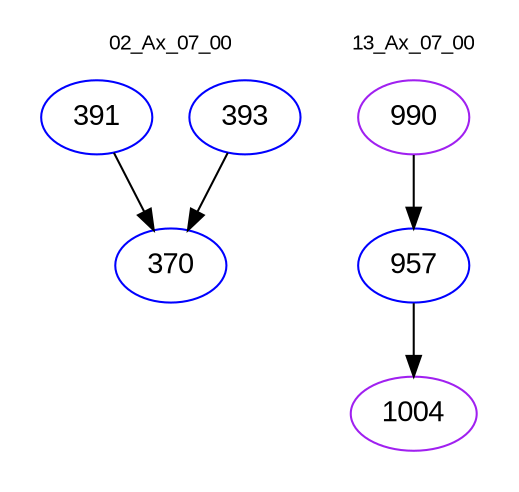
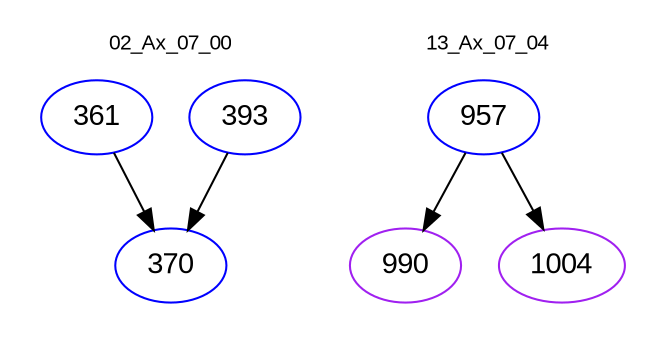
cluster "13_Ax_07_00": label "13_Ax_07_00" -> "13_Ax_07_04"
node "391": label "391" -> "361"
edge "990" -> "957": reversed
